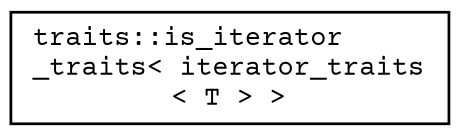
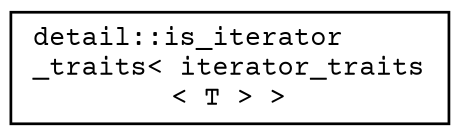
node "traits::is_iterator _traits< iterator_traits < T > >": label "traits::is_iterator _traits< iterator_traits < T > >" -> "detail::is_iterator _traits< iterator_traits < T > >"
